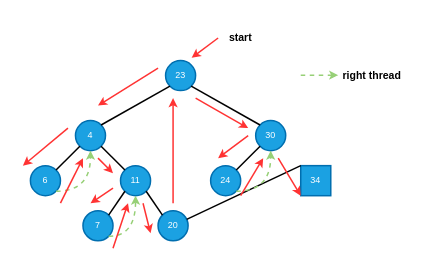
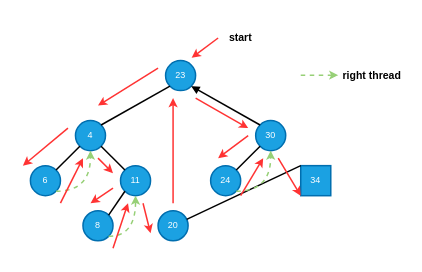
edge "23" -- "30": arrowhead none -> block
edge "11" -- "20": removed
node "7": label "7" -> "8"
